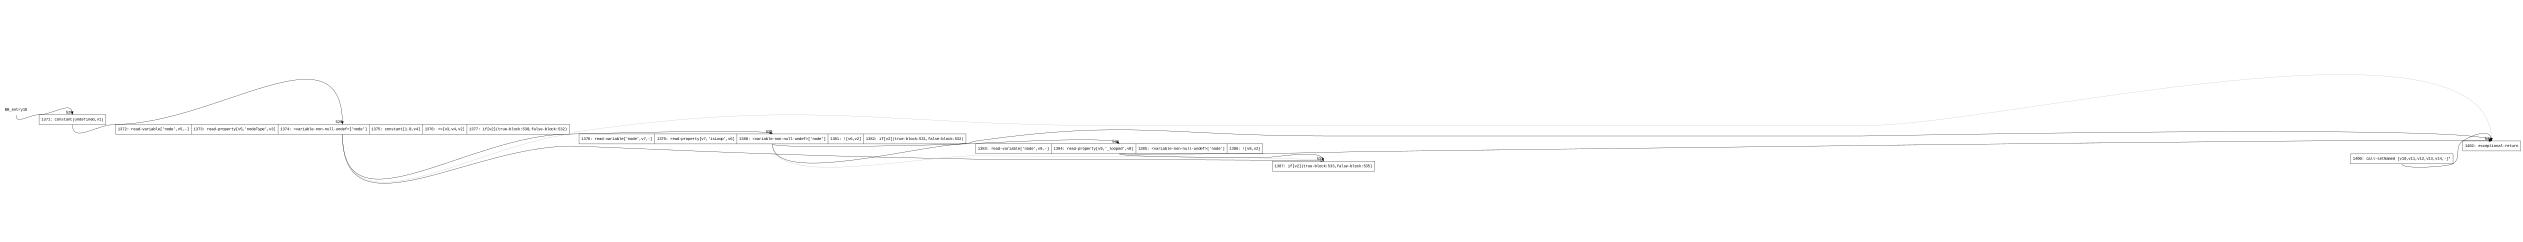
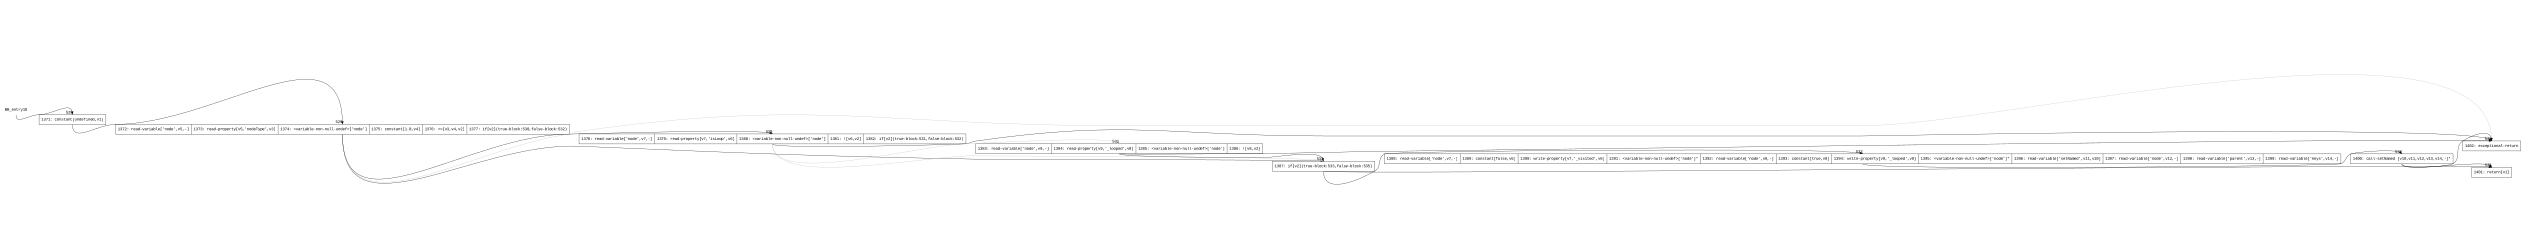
edge "1378: read-variable['node',v7,-]" -> "1383: read-variable['node',v9,-]": color black -> gray
node "1388: read-variable['node',v7,-]": added
node "1401: return[v1]": added
